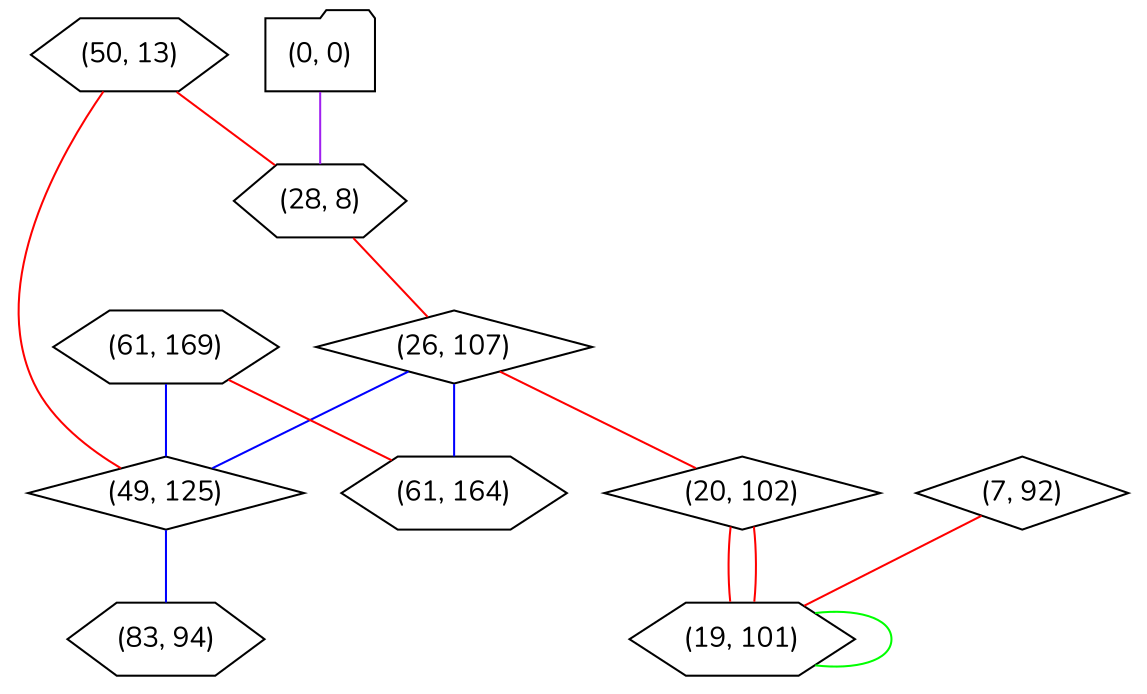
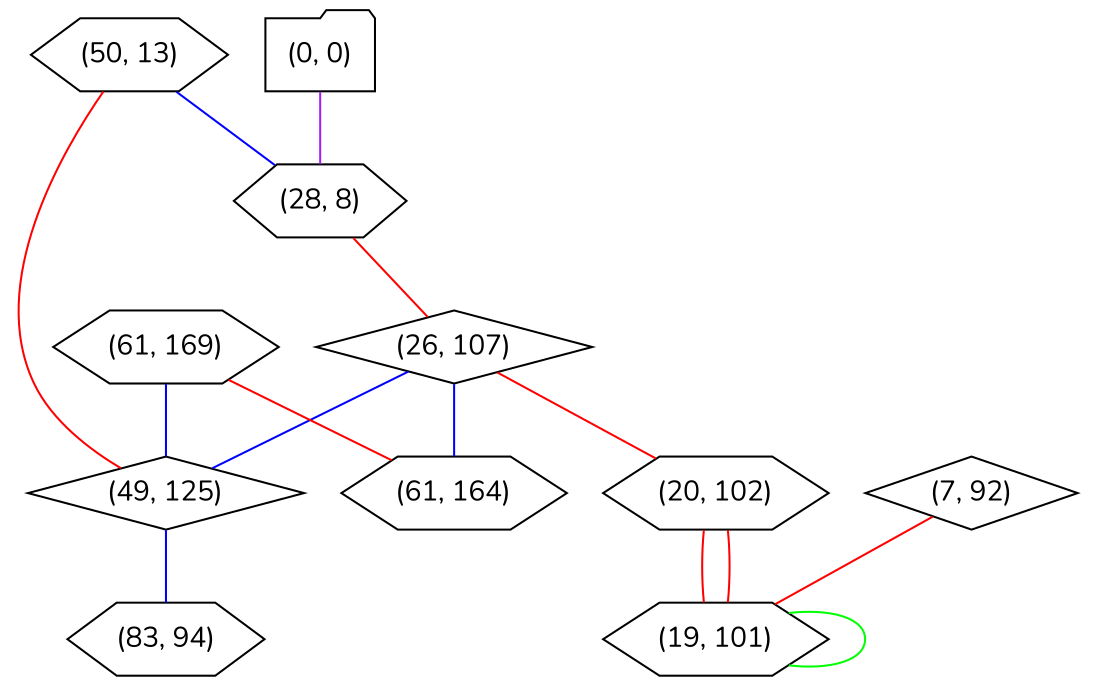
edge "(50, 13)" -- "(28, 8)": color red -> blue
node "(20, 102)": shape diamond -> hexagon
